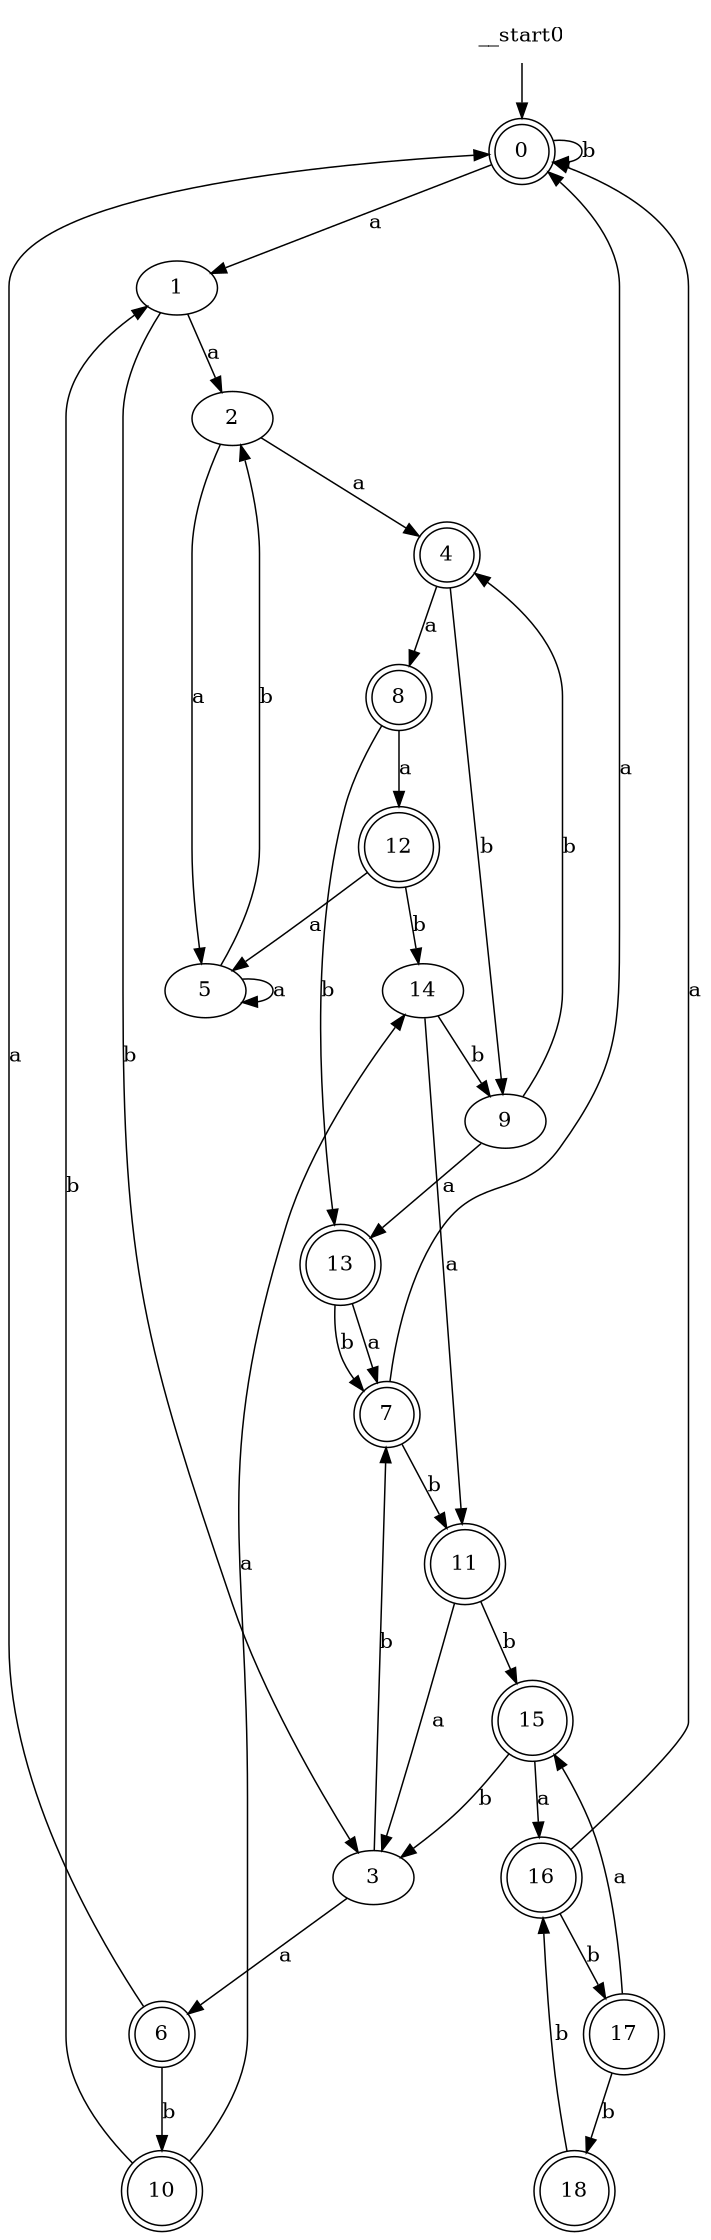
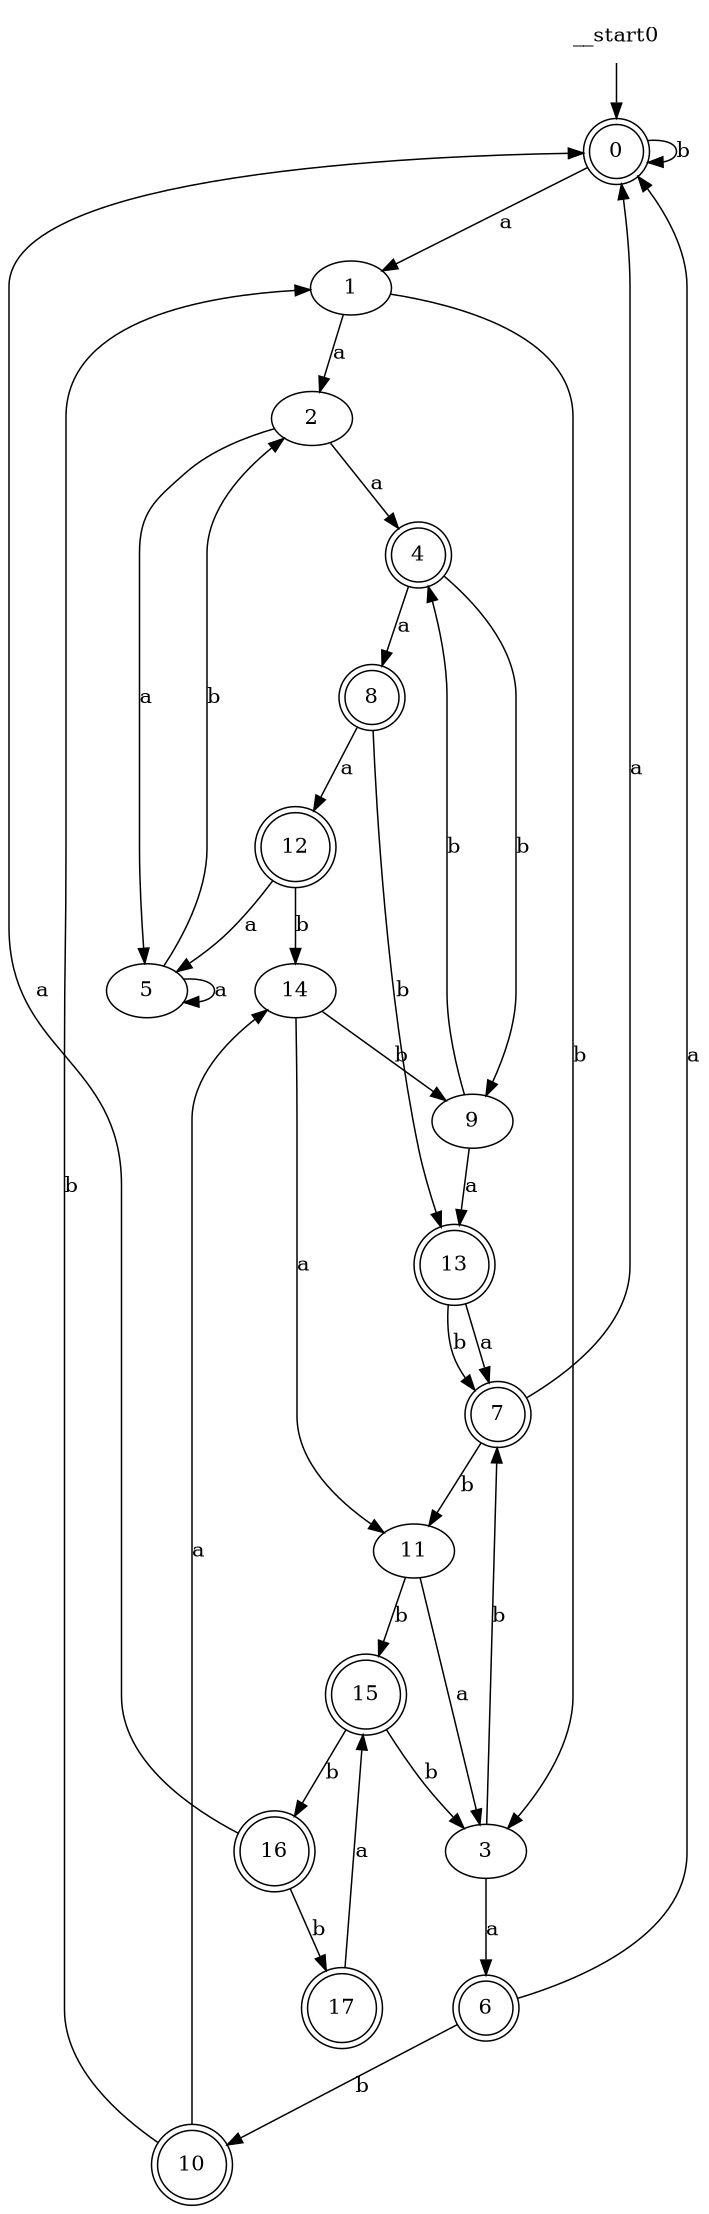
node "11": shape doublecircle -> ellipse
edge "15" -> "16": label "a" -> "b"
node "18": removed
